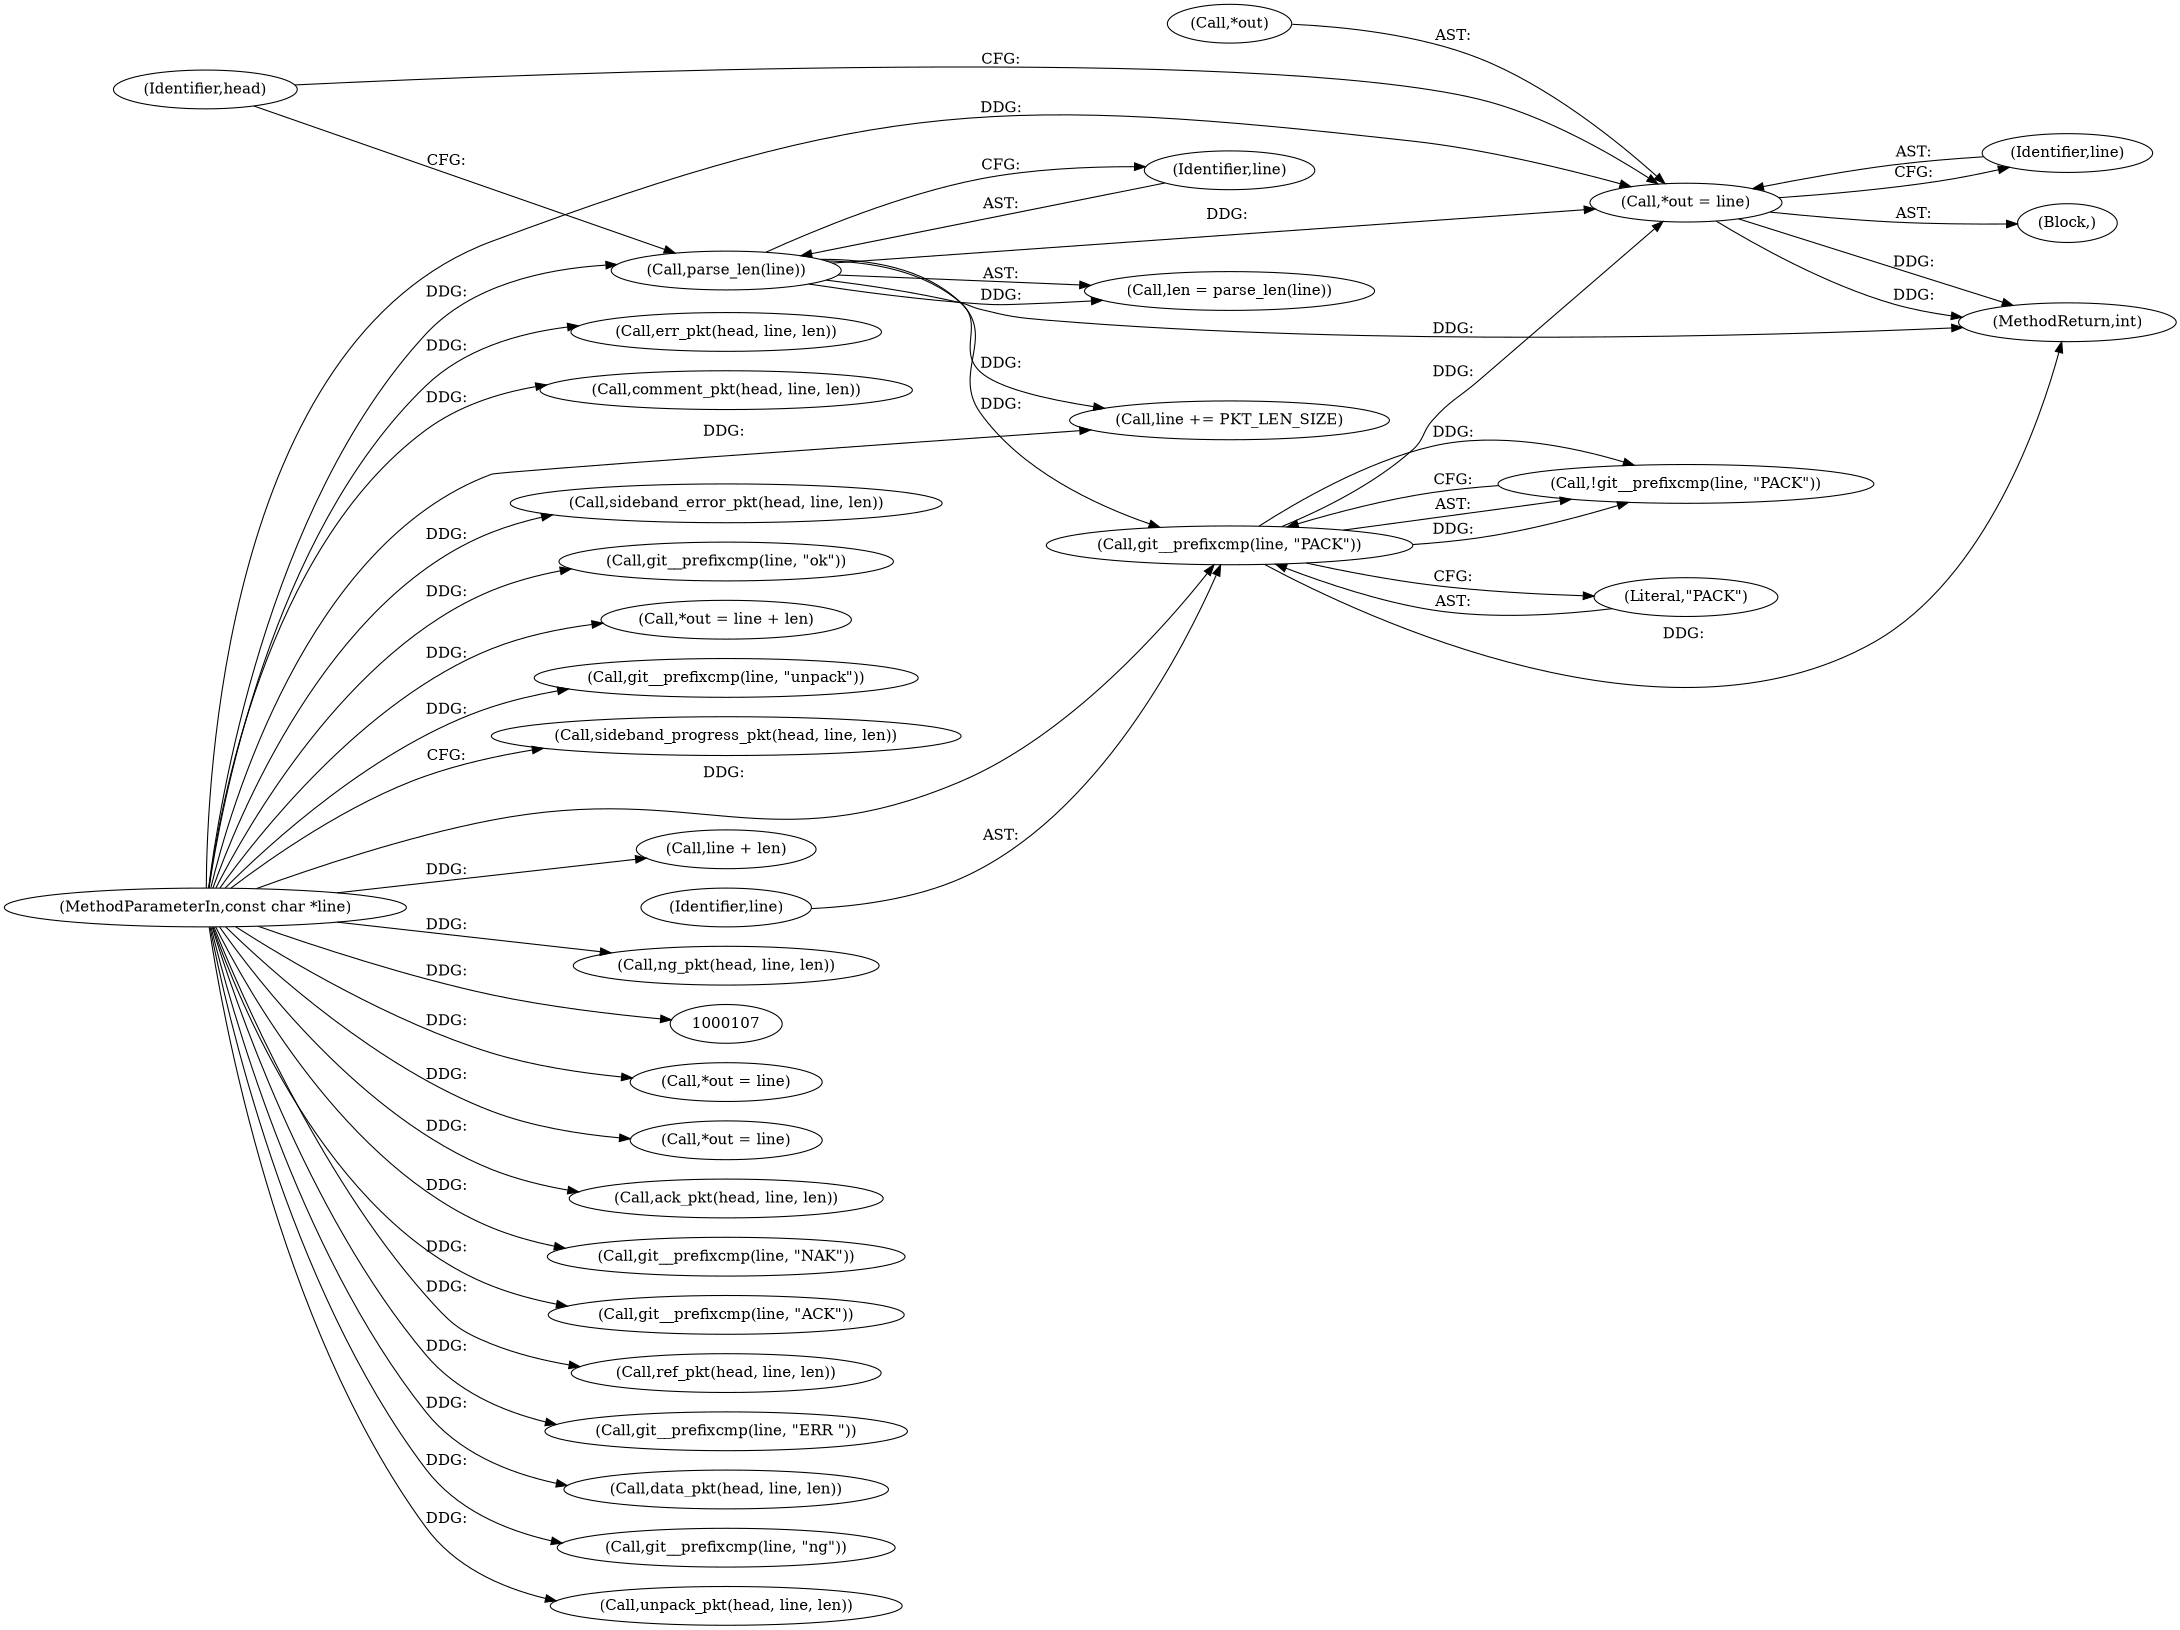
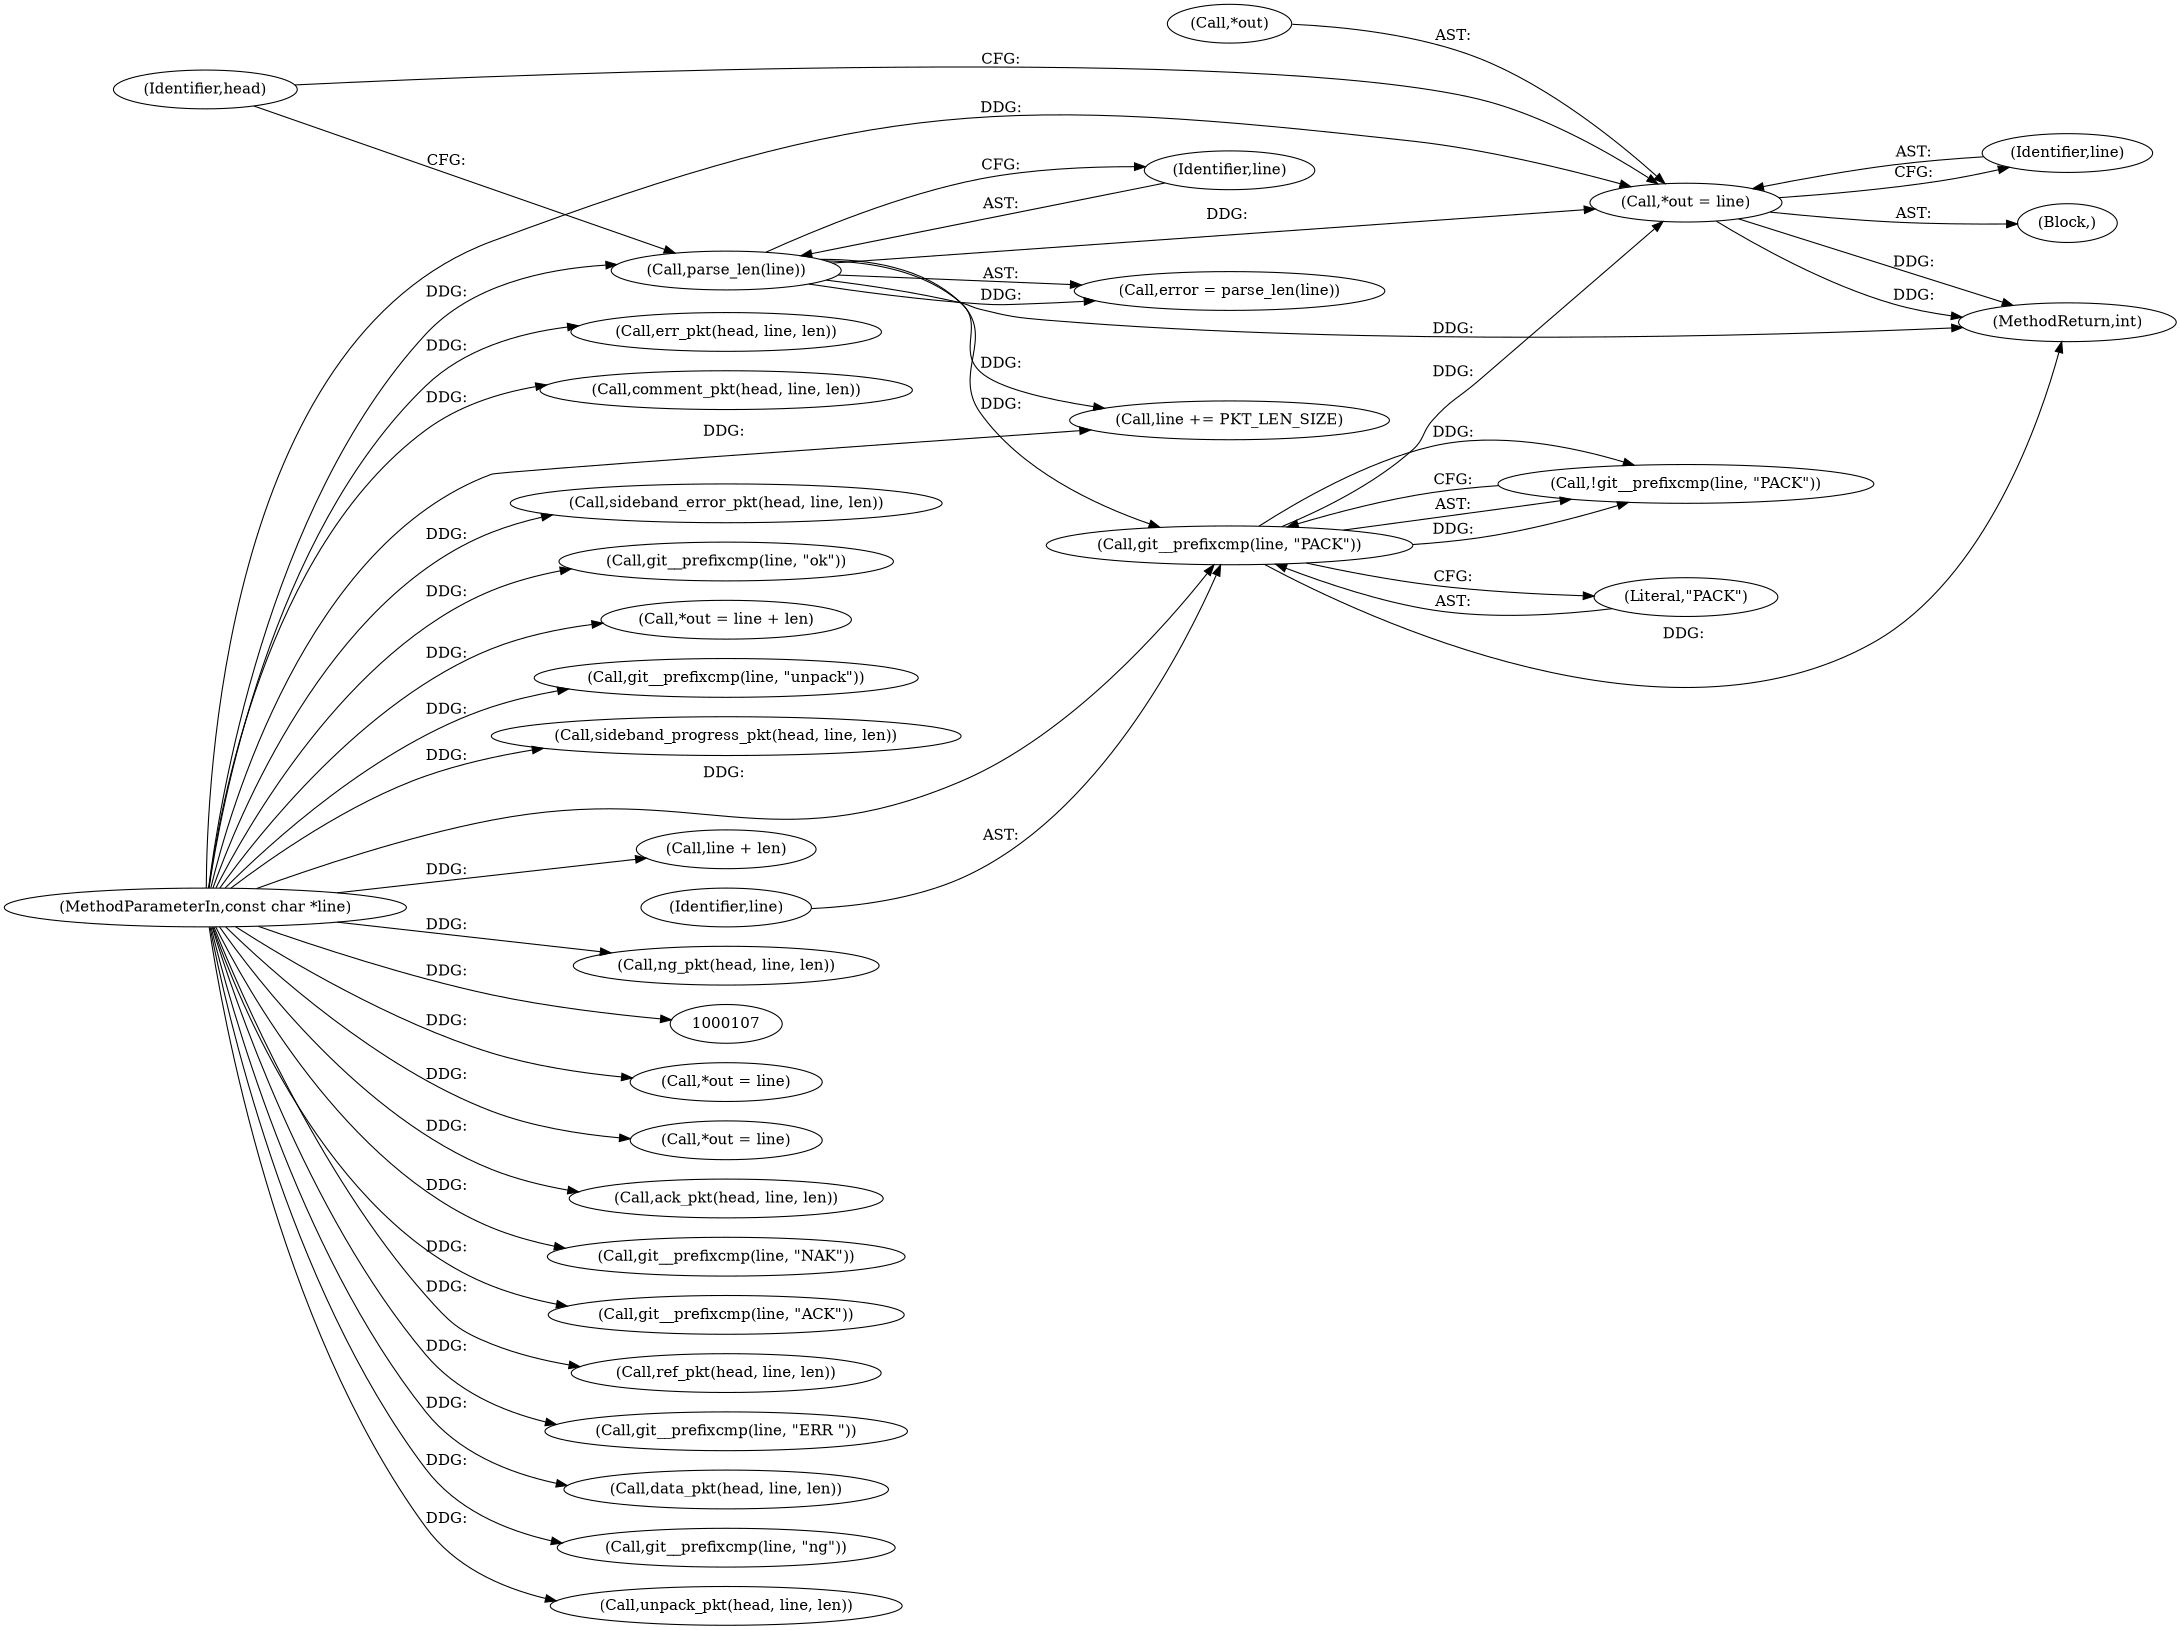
node "(Call,len = parse_len(line))": label "(Call,len = parse_len(line))" -> "(Call,error = parse_len(line))"
edge "(MethodParameterIn,const char *line)" -> "(Call,sideband_progress_pkt(head, line, len))": label "CFG: " -> "DDG: "
